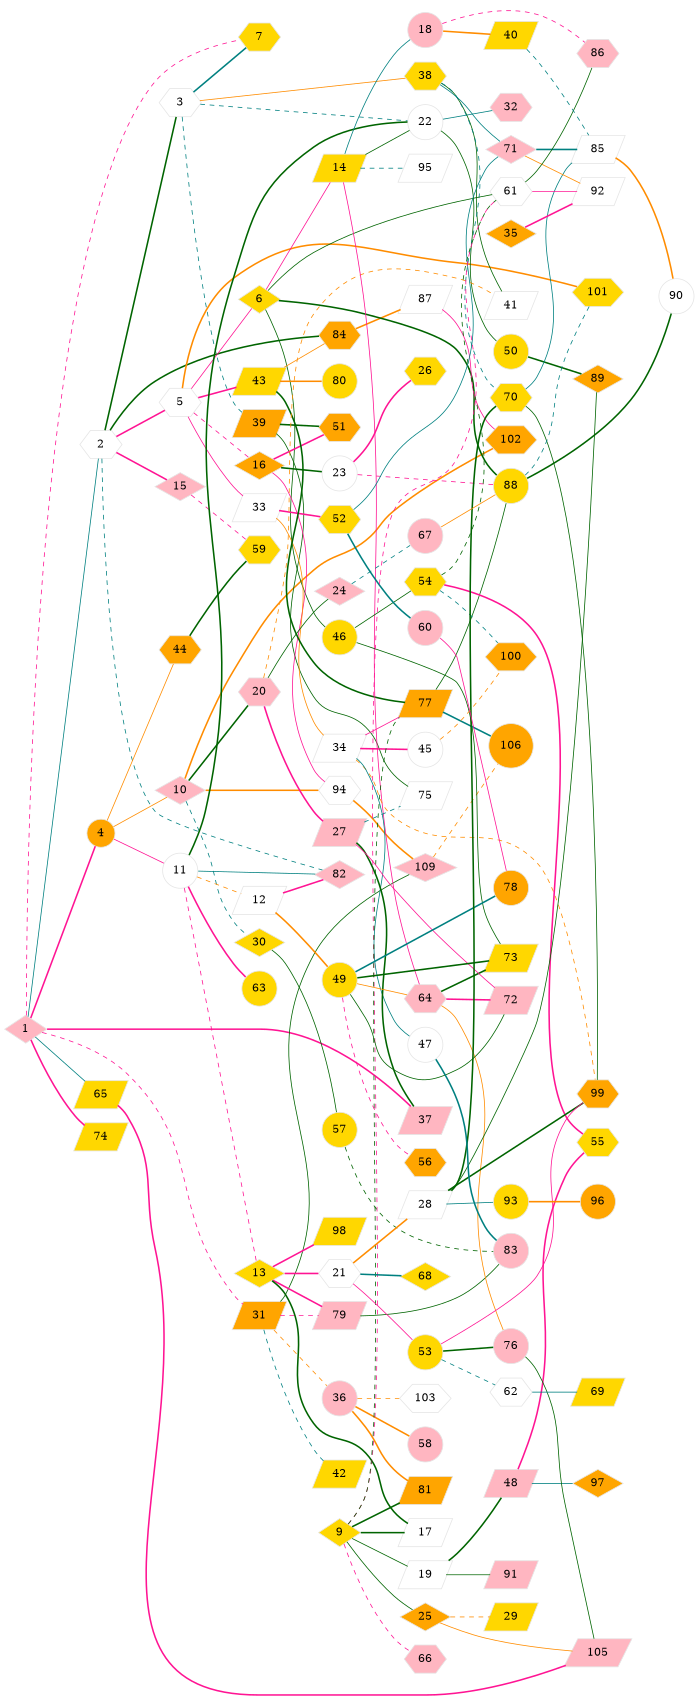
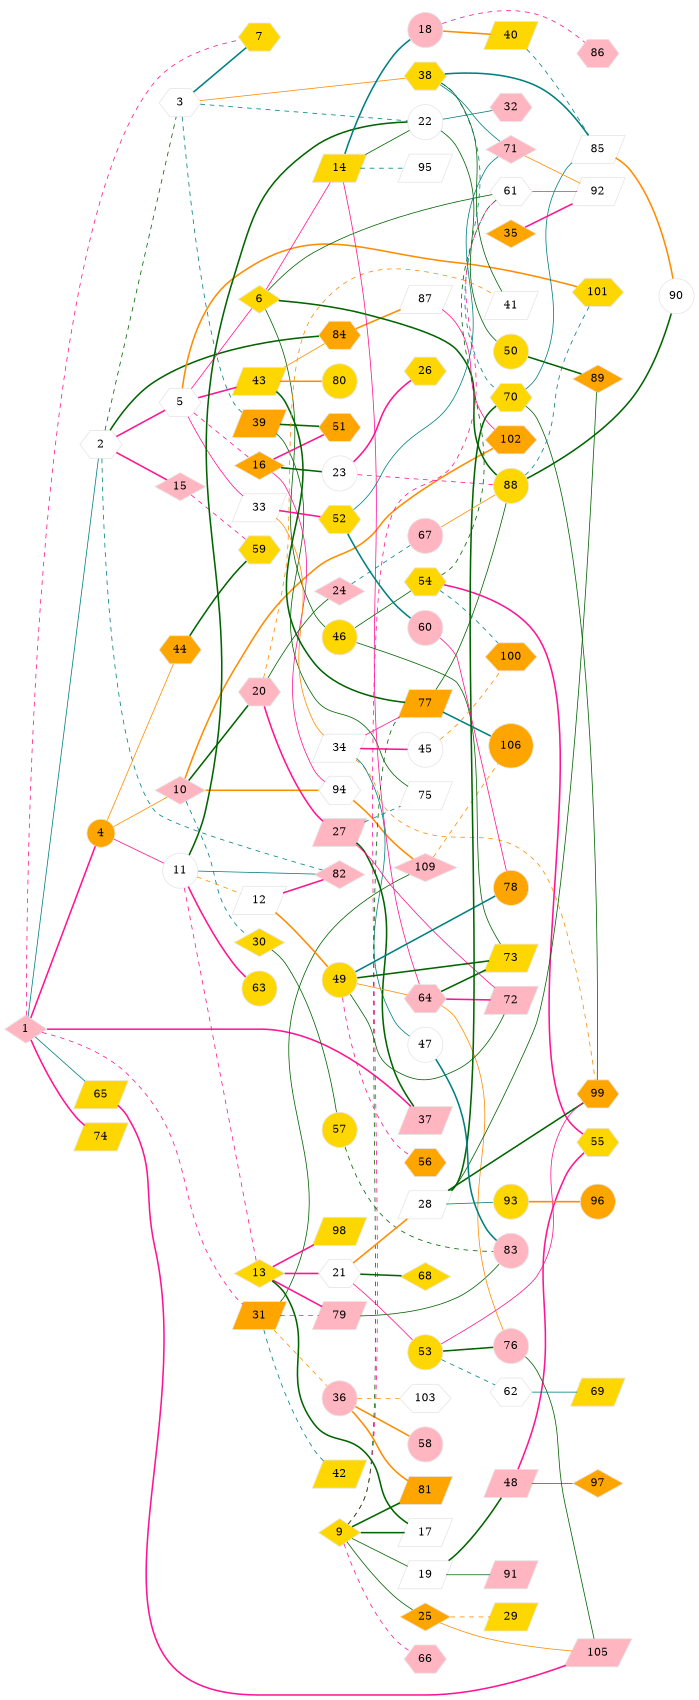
edge "18" -- "14": style solid -> bold
edge "86" -- "61": removed
edge "71" -- "85": now "38" -- "85"
edge "3" -- "2": style bold -> dashed
edge "21" -- "68": color teal -> darkgreen
